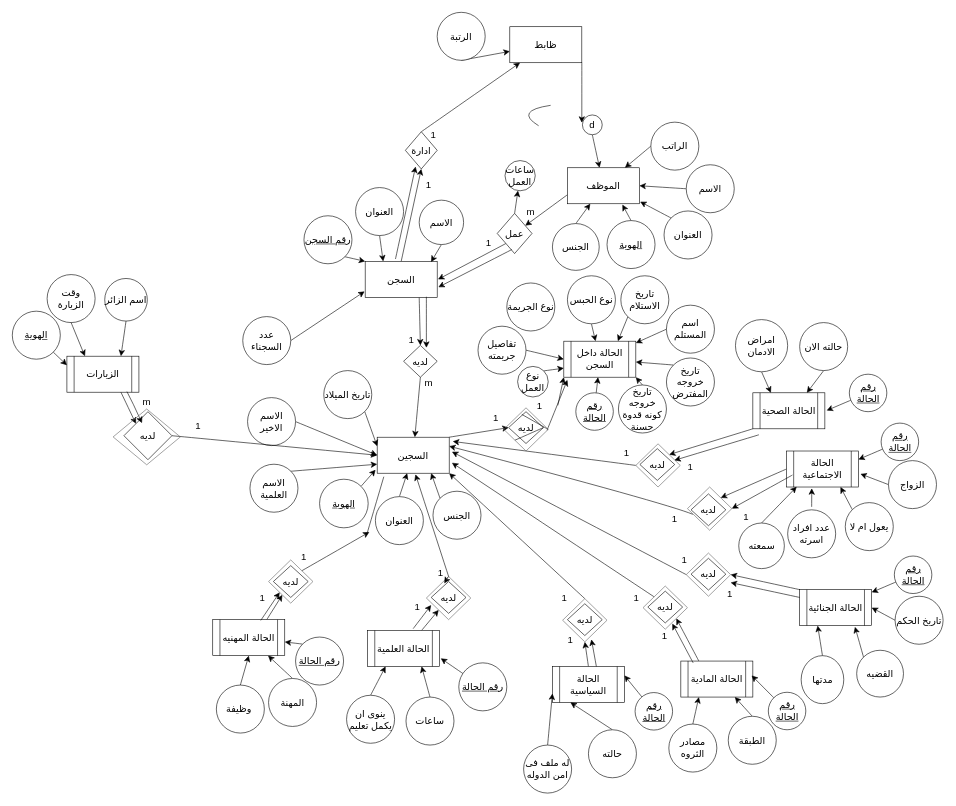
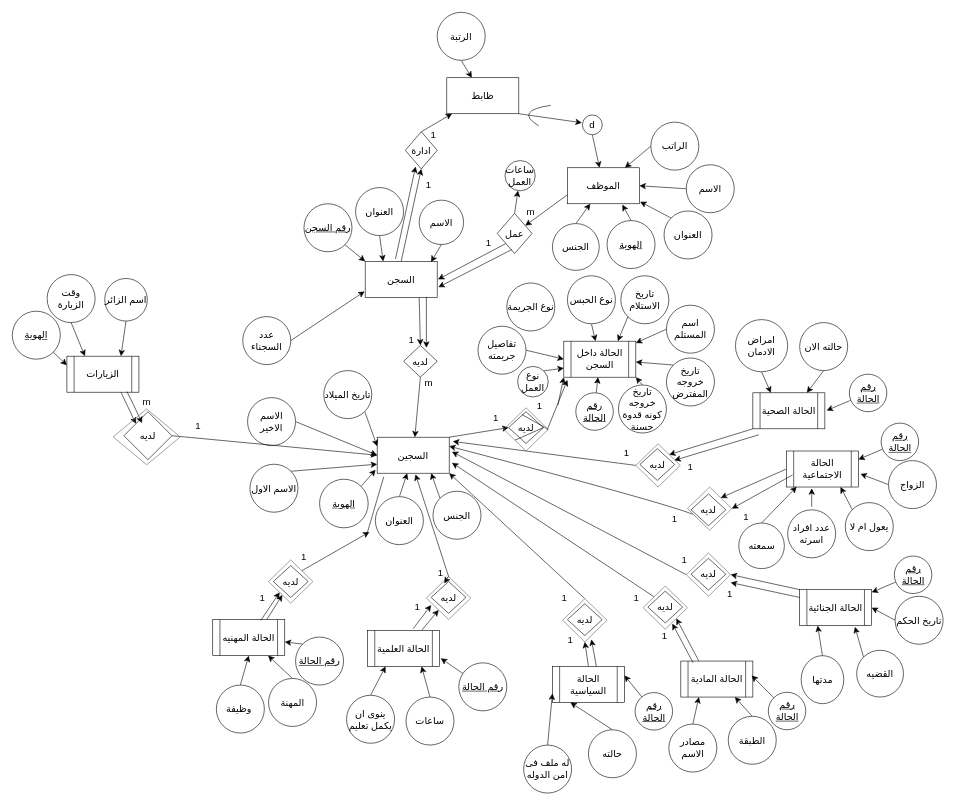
node "ظابط": moved (546, 45) -> (483, 96)
node "رقم السجن": moved (328, 240) -> (328, 228)
node "الاسم العلمية": label "الاسم العلمية" -> "الاسم الاول"
node "مصادر الثروه": label "مصادر الثروه" -> "مصادر الاسم"
